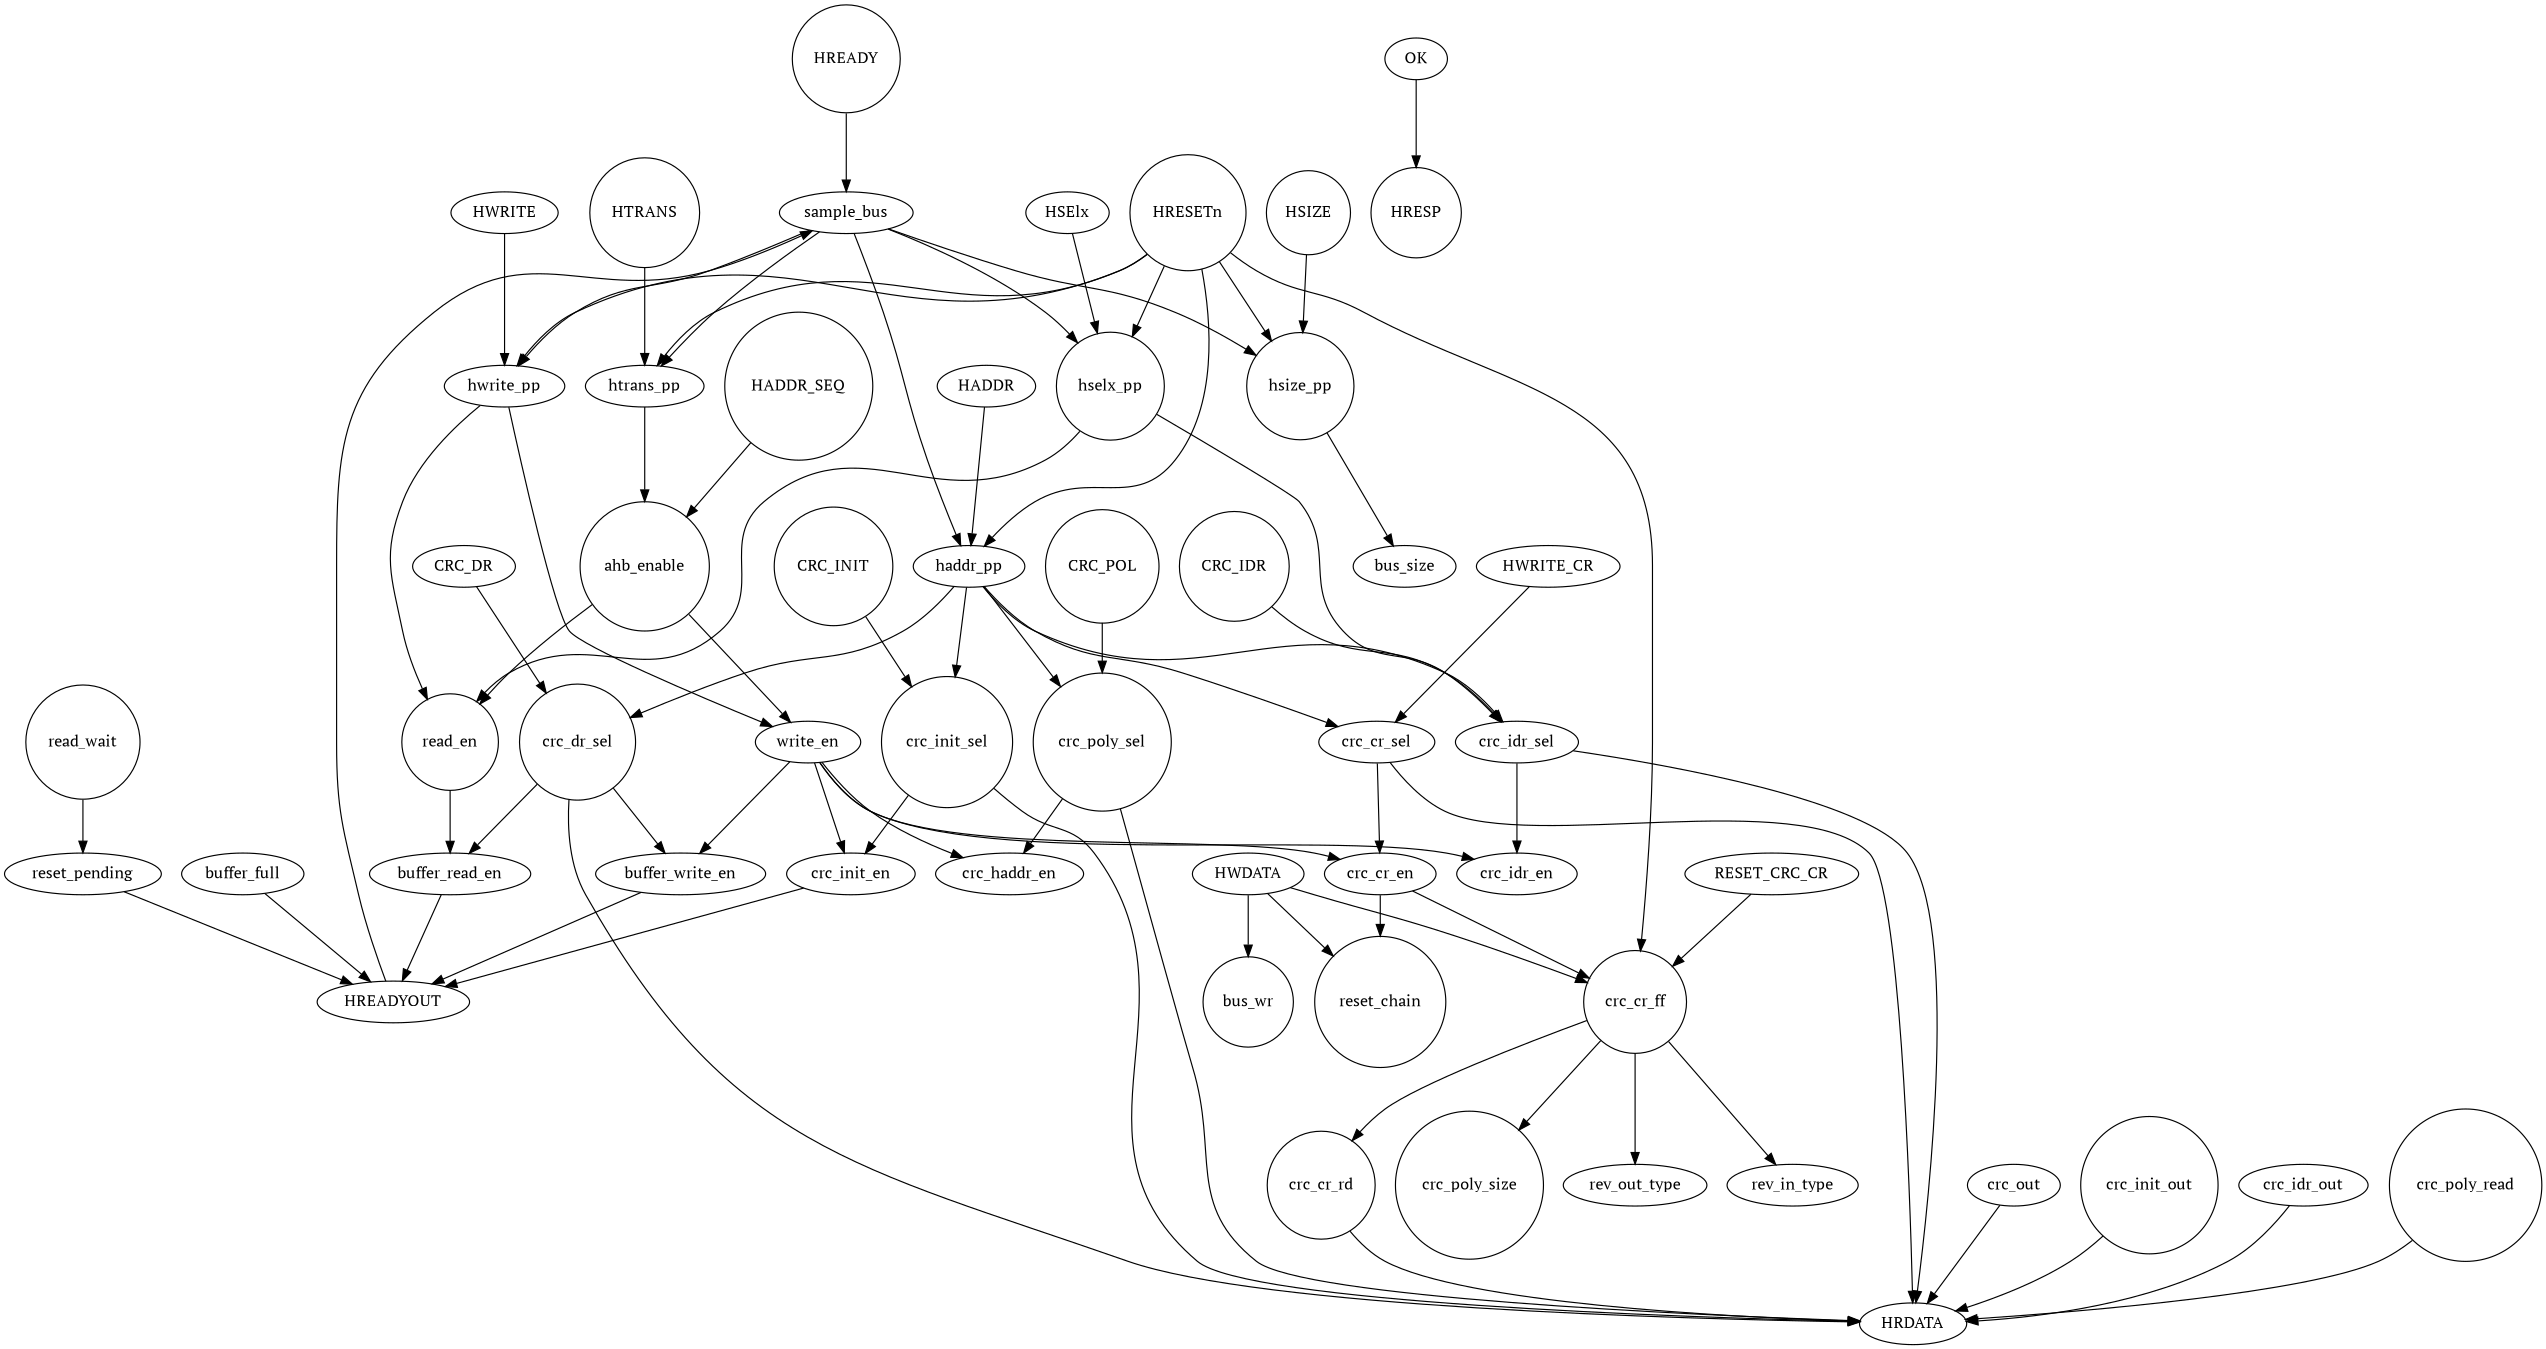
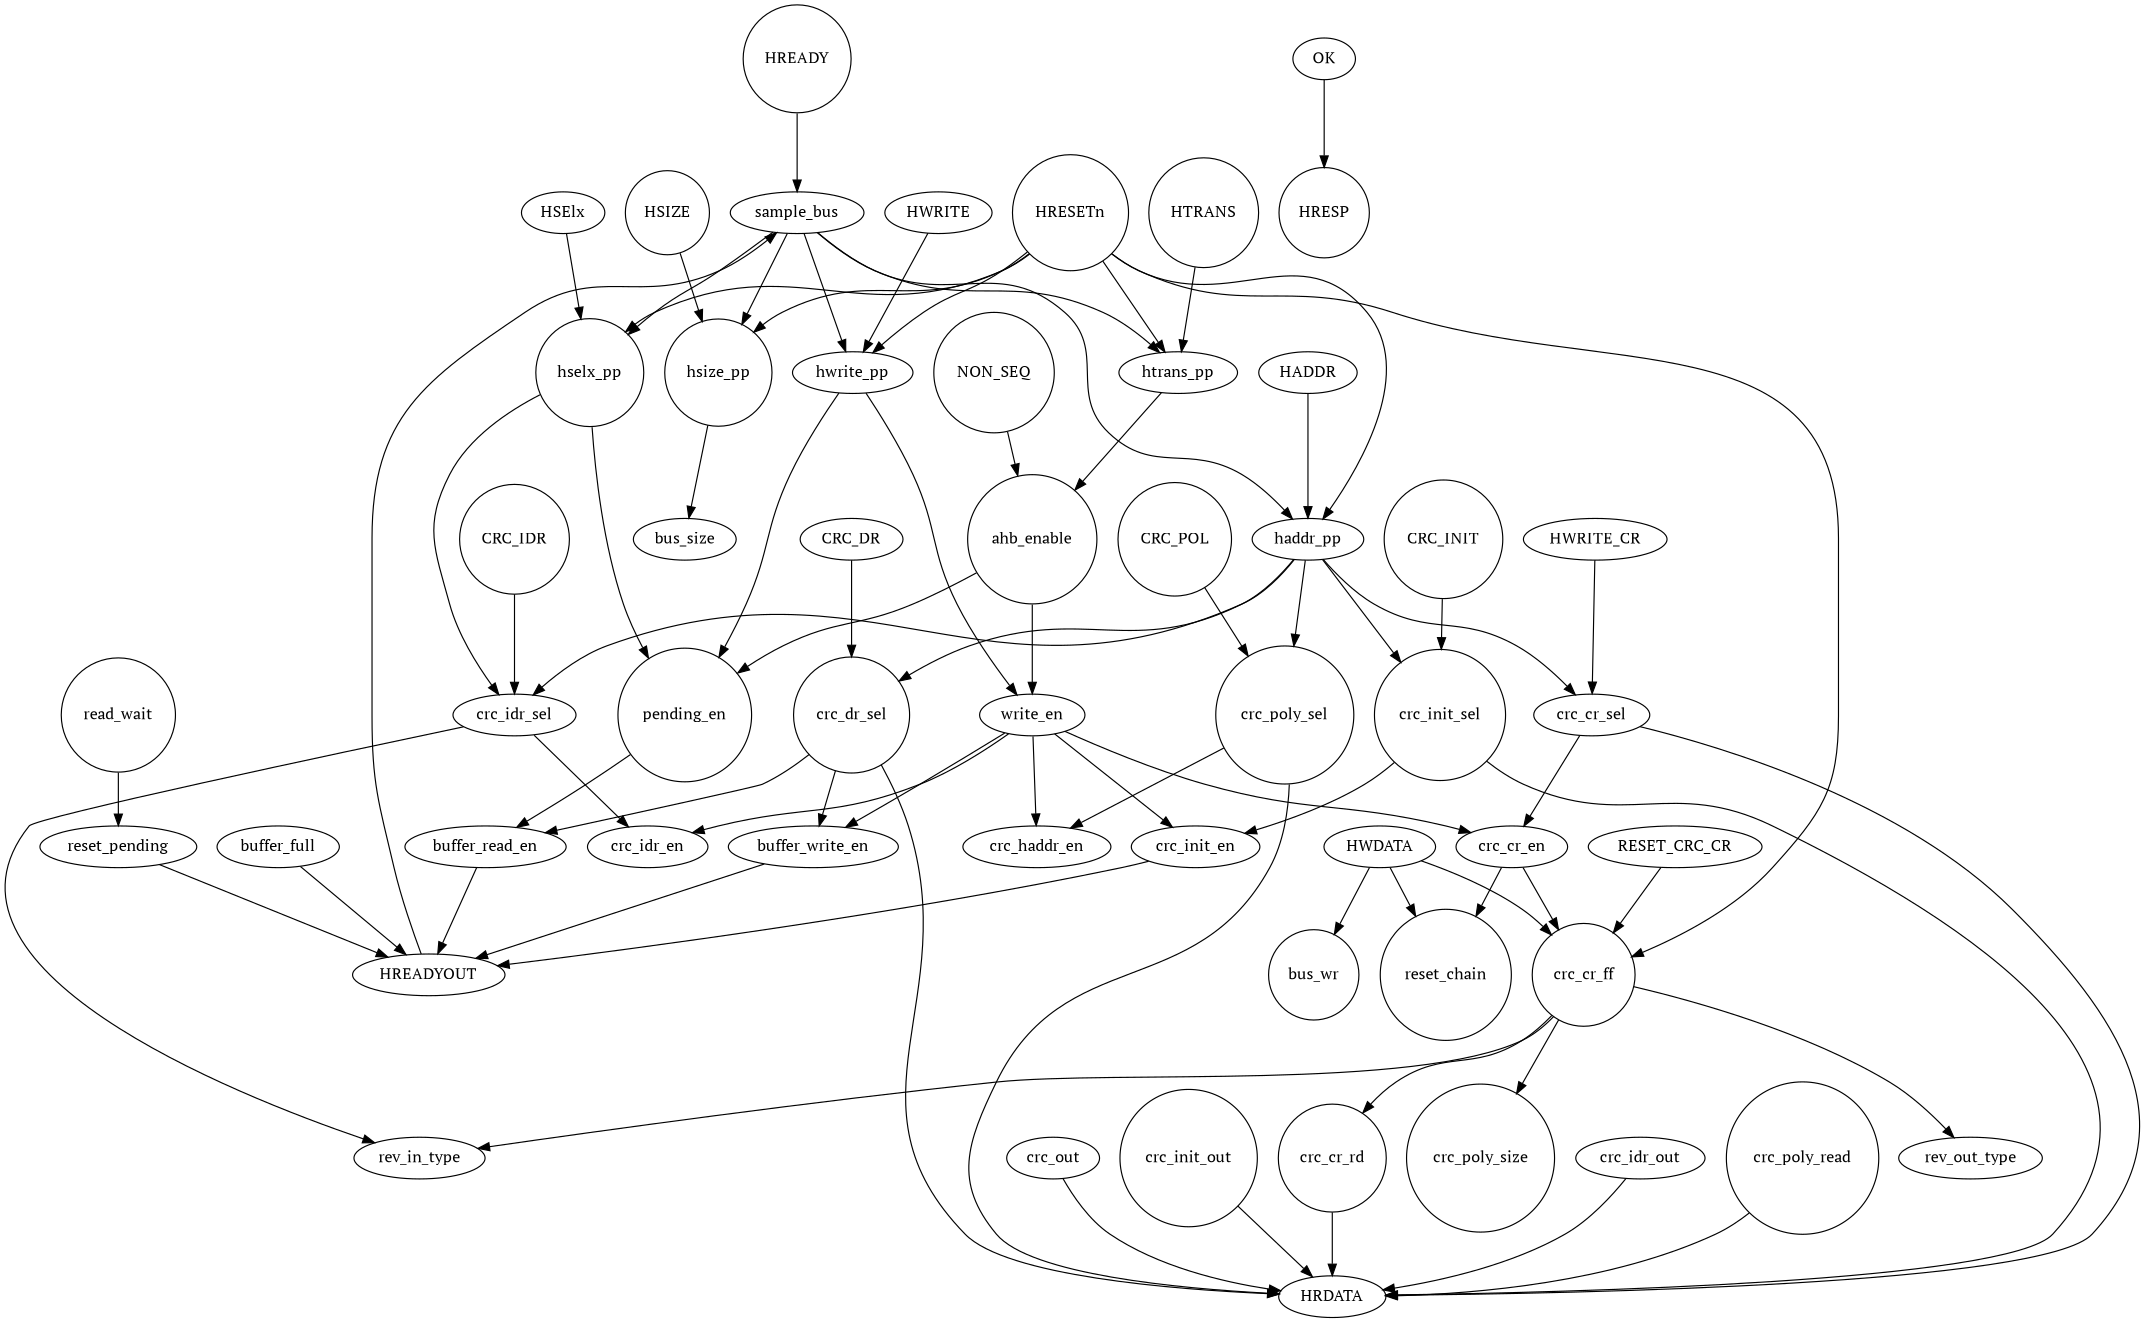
node "HADDR_SEQ": label "HADDR_SEQ" -> "NON_SEQ"
node "read_en": label "read_en" -> "pending_en"
edge "crc_idr_sel" -> "HRDATA": now "crc_idr_sel" -> "rev_in_type"
